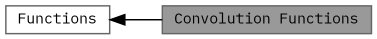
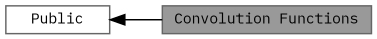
node "Functions": label "Functions" -> "Public"
